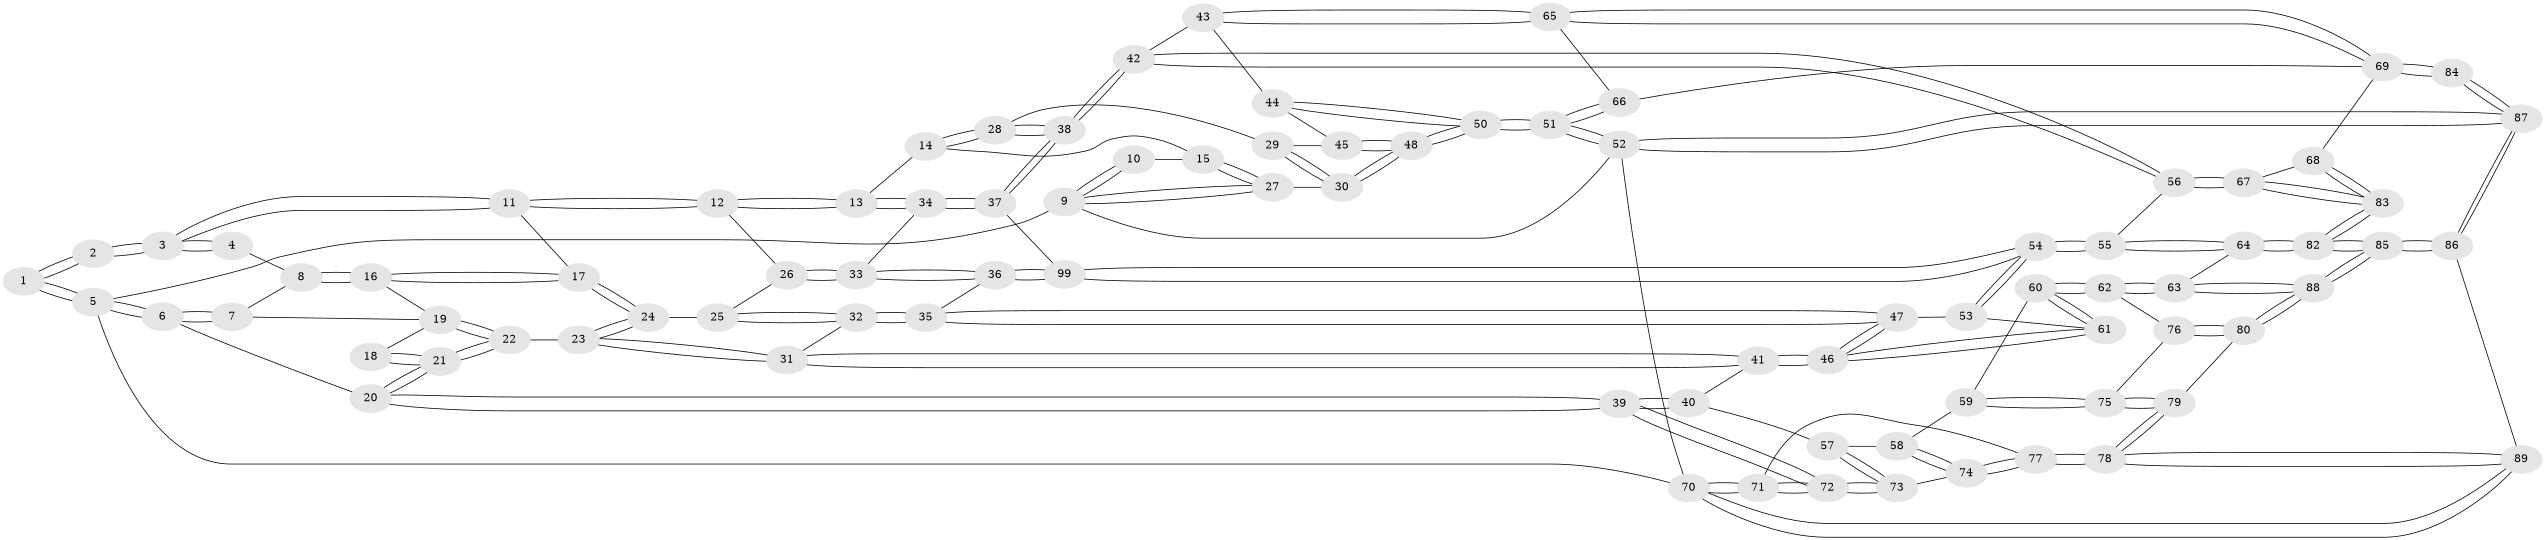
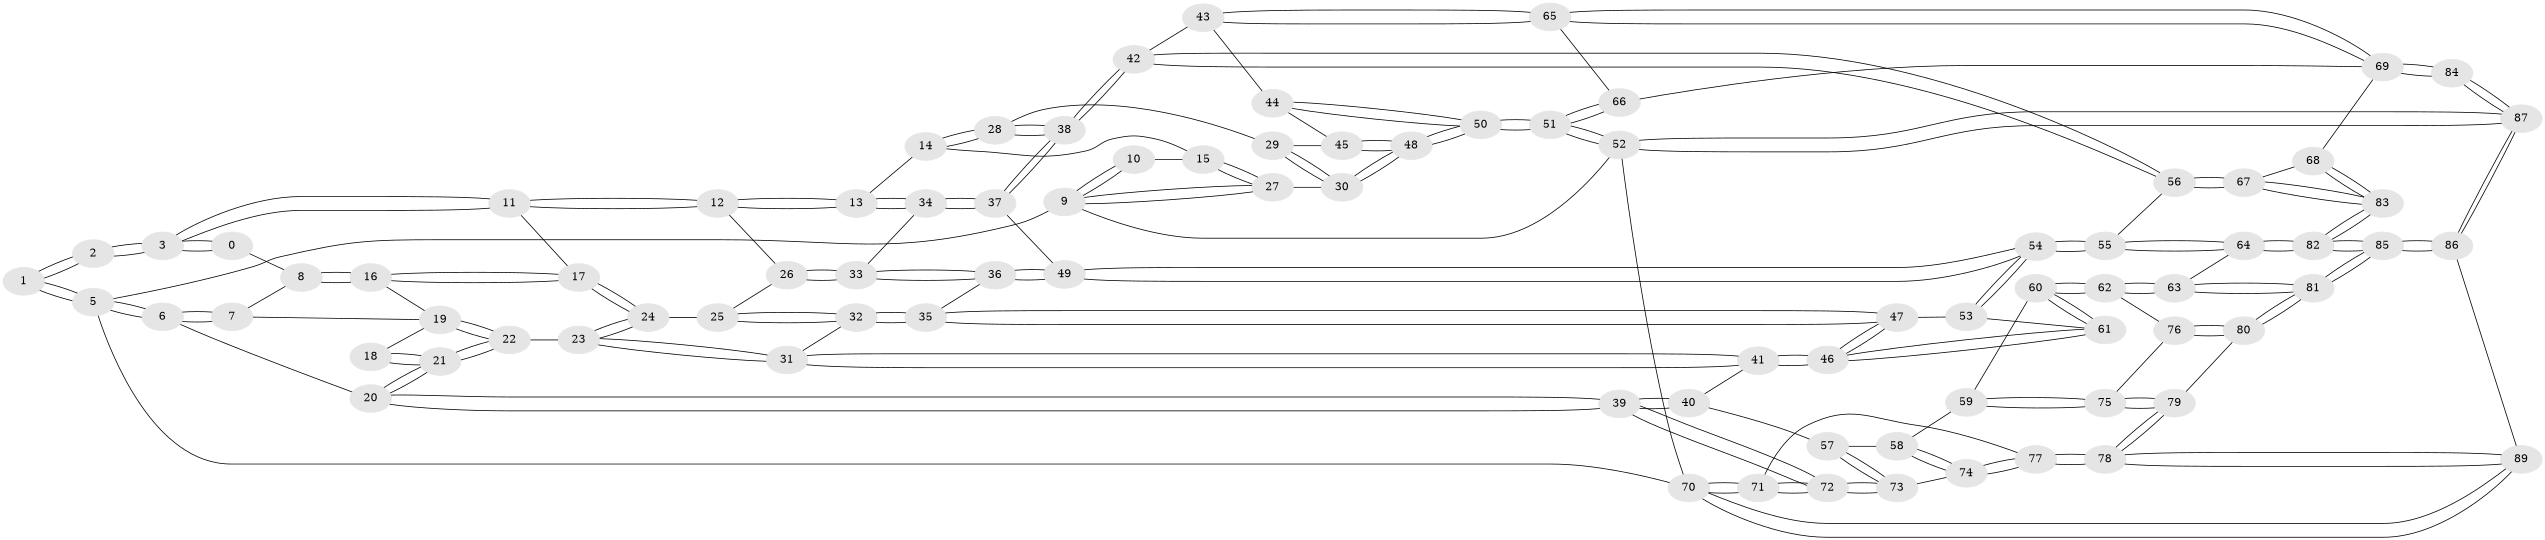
node "4": label "4" -> "0"
node "99": label "99" -> "49"
node "88": label "88" -> "81"
